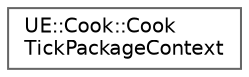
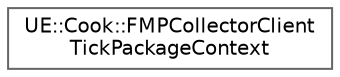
node "UE::Cook::Cook TickPackageContext": label "UE::Cook::Cook TickPackageContext" -> "UE::Cook::FMPCollectorClient TickPackageContext"
